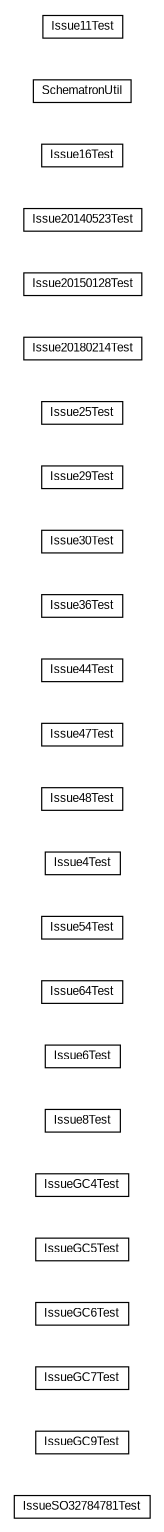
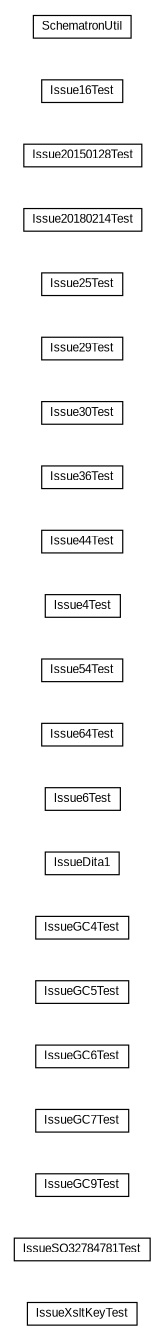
node "Issue11Test": removed
node "Issue20140523Test": removed
node "Issue47Test": removed
node "Issue48Test": removed
node "IssueDita1": added
node "Issue8Test": removed
node "IssueXsltKeyTest": added
